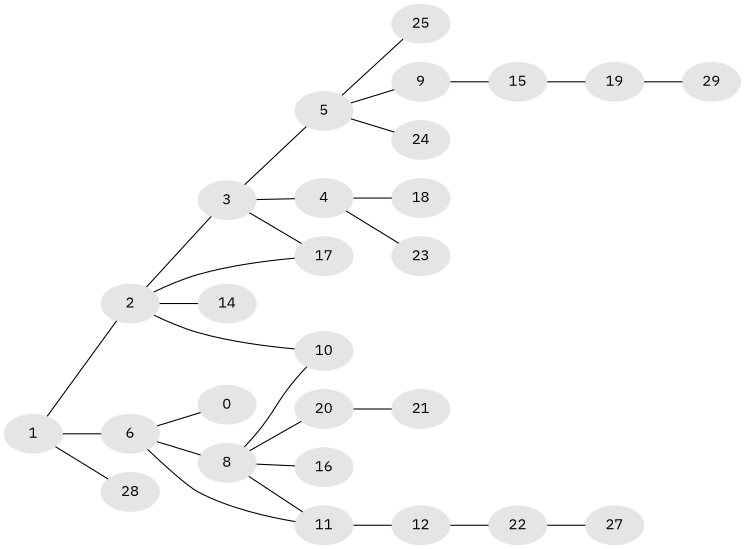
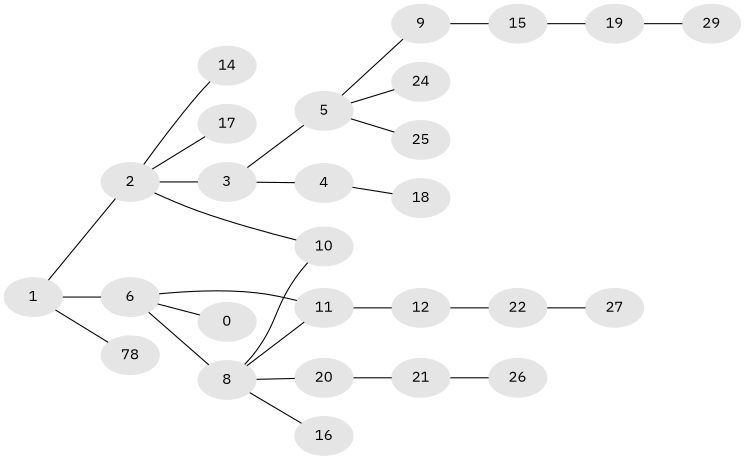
edge "3" -- "17": removed
node "23": removed
node "26": added
node "28": label "28" -> "78"
